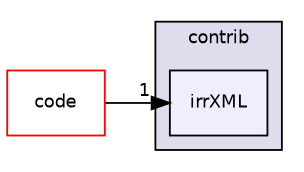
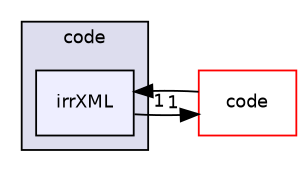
cluster "contrib": label "contrib" -> "code"
edge "irrXML" -> "code": added
